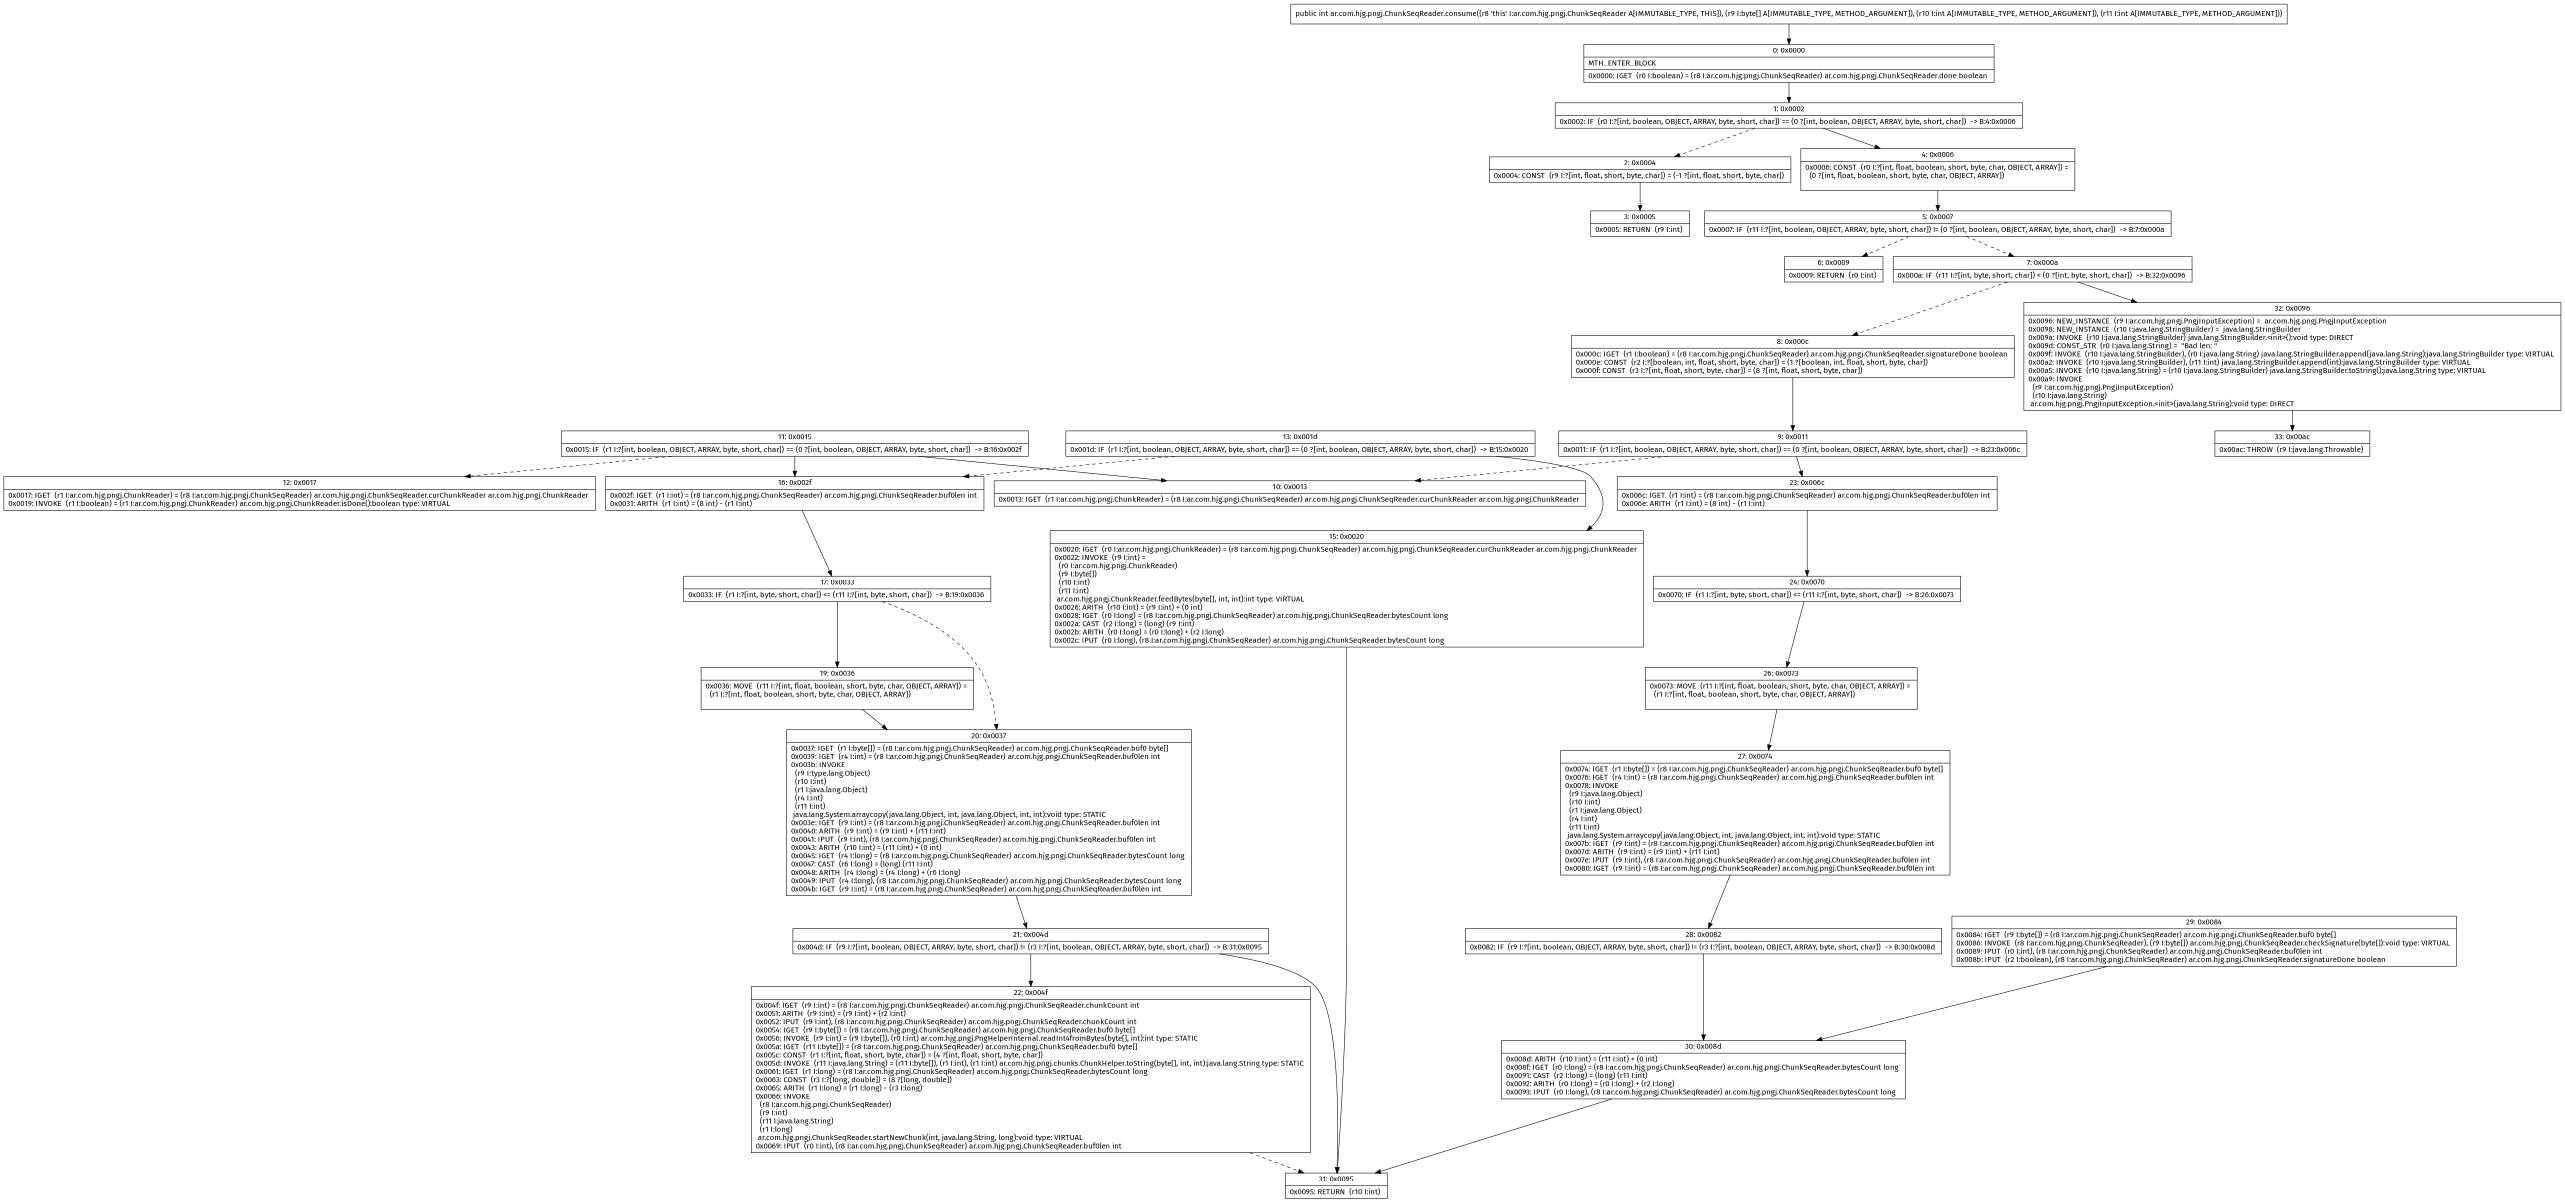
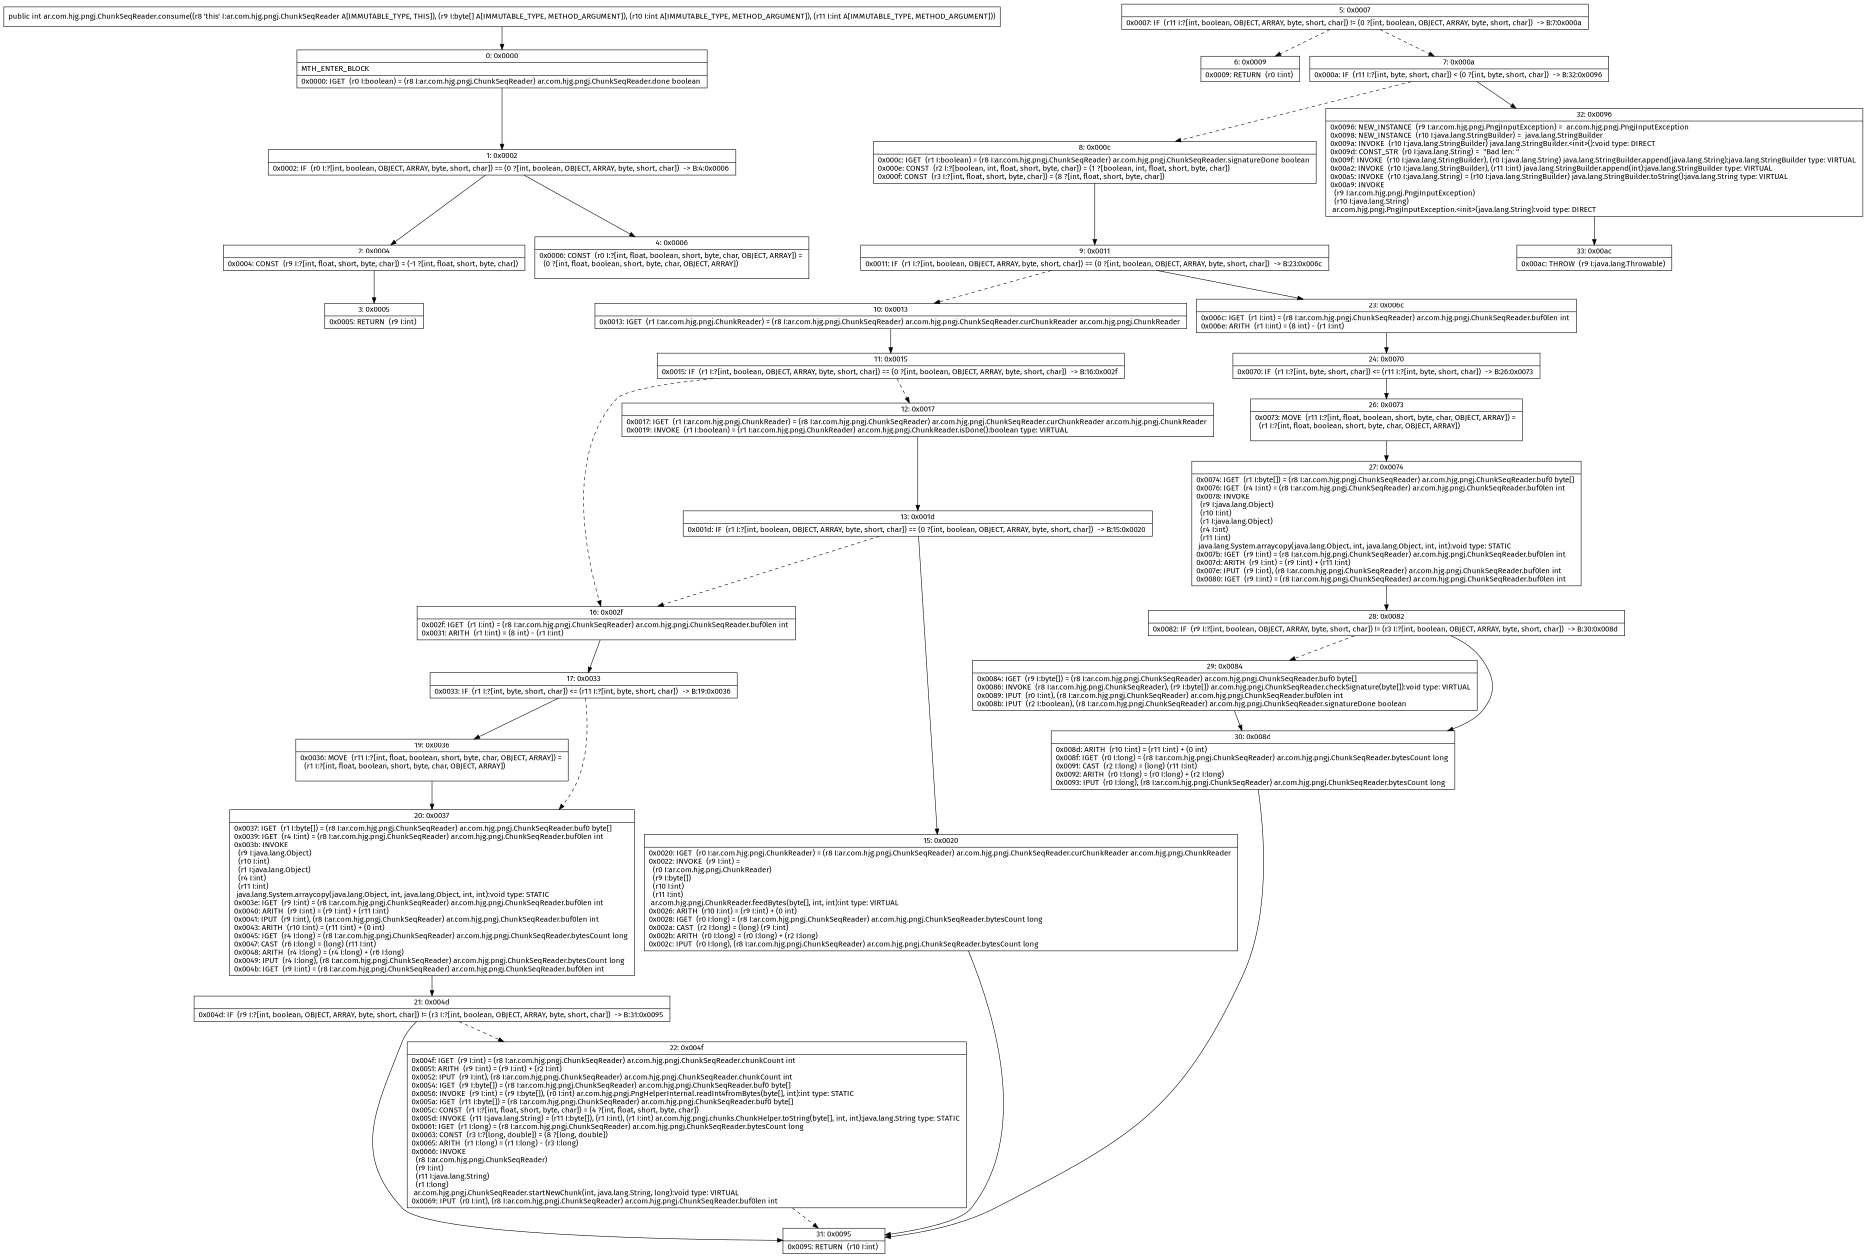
edge "1: 0x0002" -> "2: 0x0004": style dashed -> solid
edge "4: 0x0006" -> "5: 0x0007": removed
edge "11: 0x0015" -> "16: 0x002f": style solid -> dashed
edge "11: 0x0015" -> "10: 0x0013": reversed
edge "12: 0x0017" -> "13: 0x001d": added
edge "28: 0x0082" -> "29: 0x0084": added
node "20: 0x0037": text "(r9 I:type.lang.Object)" -> "(r9 I:java.lang.Object)"
edge "21: 0x004d" -> "22: 0x004f": style solid -> dashed
